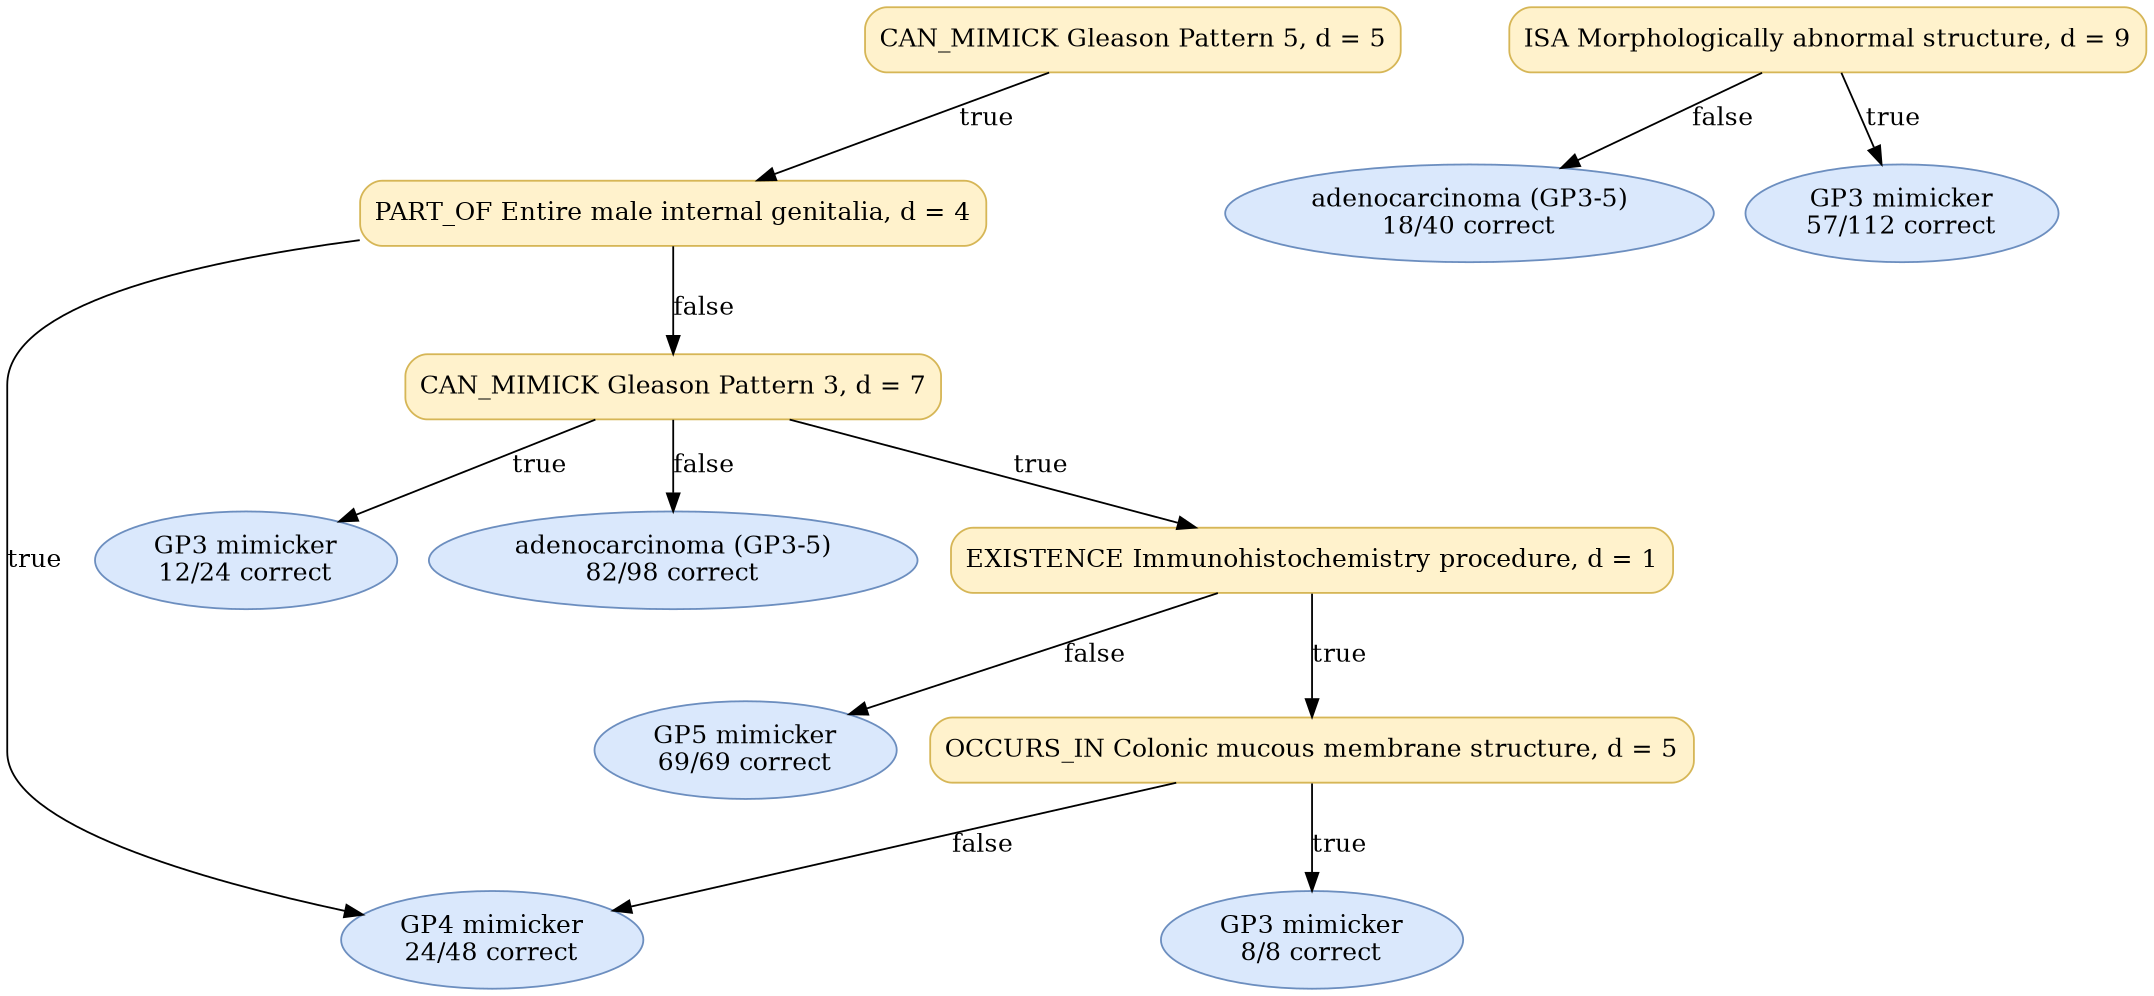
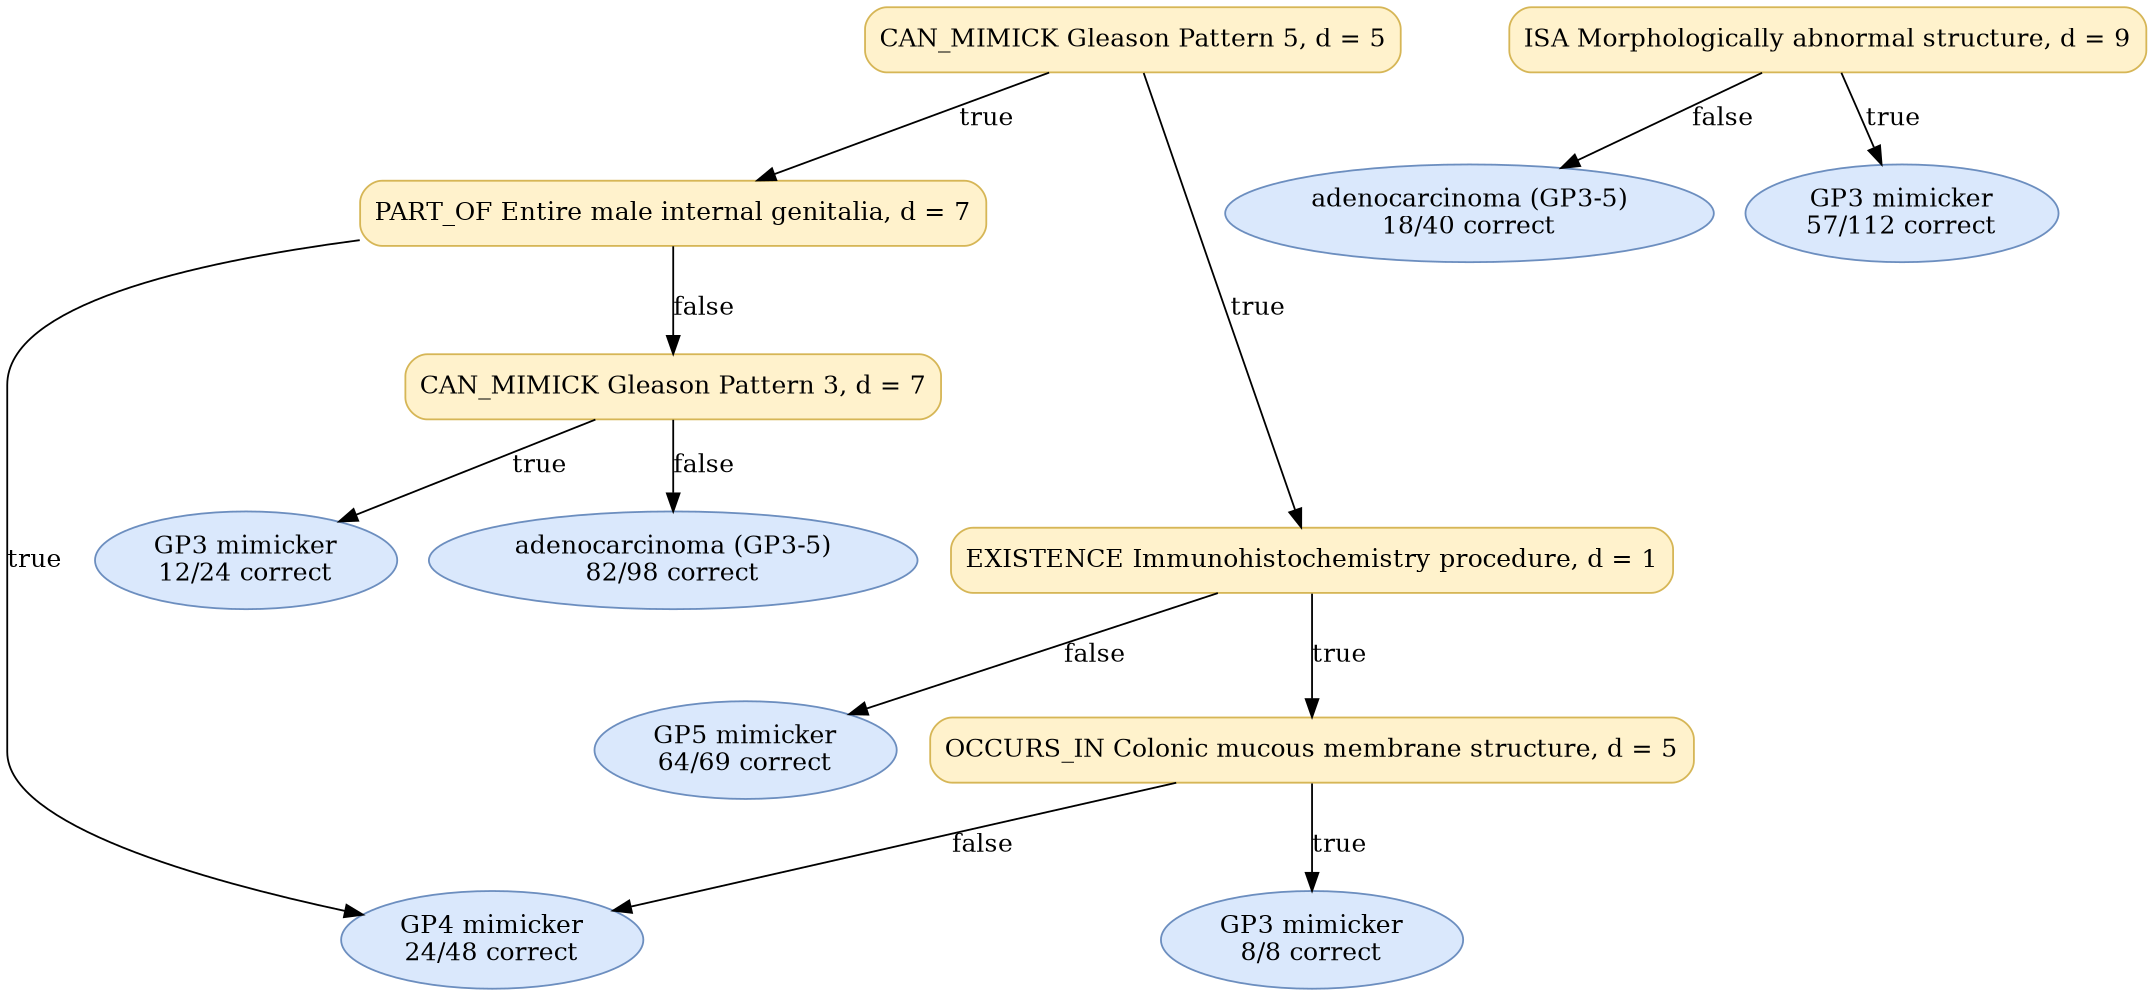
node "PART_OF Entire male internal genitalia, d = 4": label "PART_OF Entire male internal genitalia, d = 4" -> "PART_OF Entire male internal genitalia, d = 7"
edge "CAN_MIMICK Gleason Pattern 3, d = 7" -> "EXISTENCE Immunohistochemistry procedure, d = 1": now "CAN_MIMICK Gleason Pattern 5, d = 5" -> "EXISTENCE Immunohistochemistry procedure, d = 1"
node "GP5 mimicker": text "69/69 correct" -> "64/69 correct"
